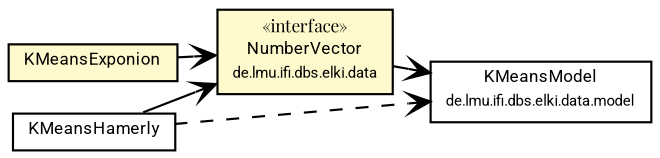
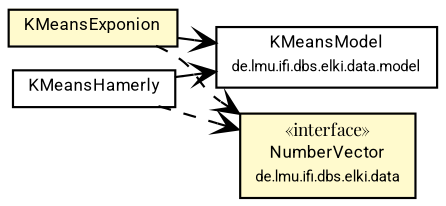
edge "KMeansExponion" -> "NumberVector": style solid -> dashed
edge "NumberVector" -> "KMeansModel": now "KMeansExponion" -> "KMeansModel"
edge "KMeansHamerly" -> "NumberVector": style solid -> dashed
edge "KMeansHamerly" -> "KMeansModel": style dashed -> solid
